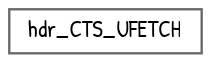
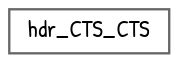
node "hdr_CTS_UFETCH": label "hdr_CTS_UFETCH" -> "hdr_CTS_CTS"
